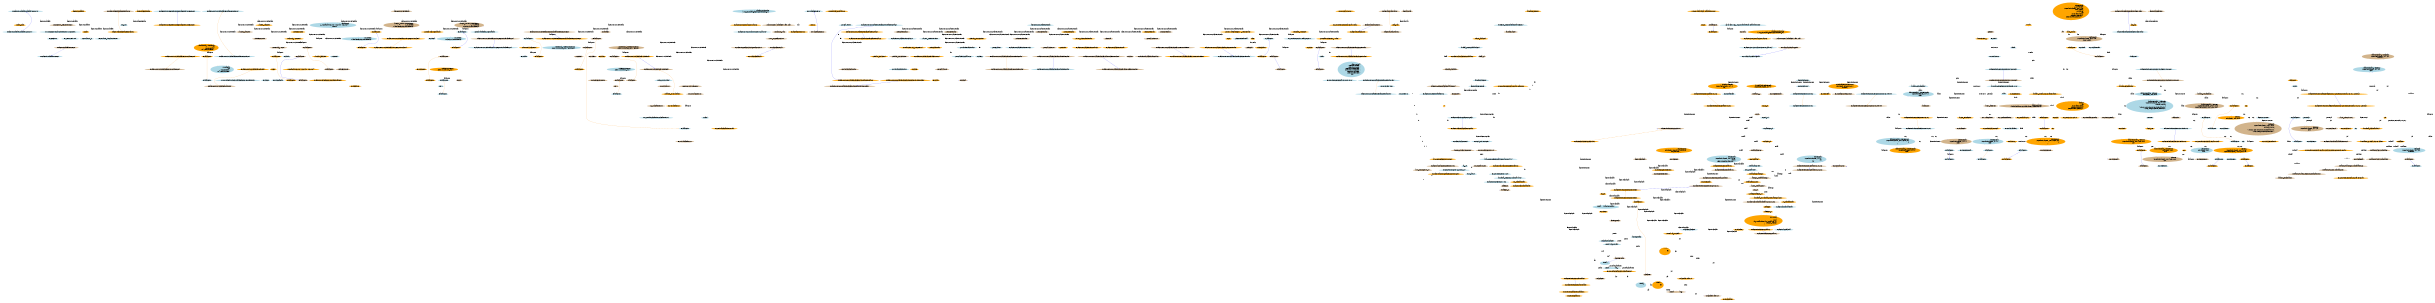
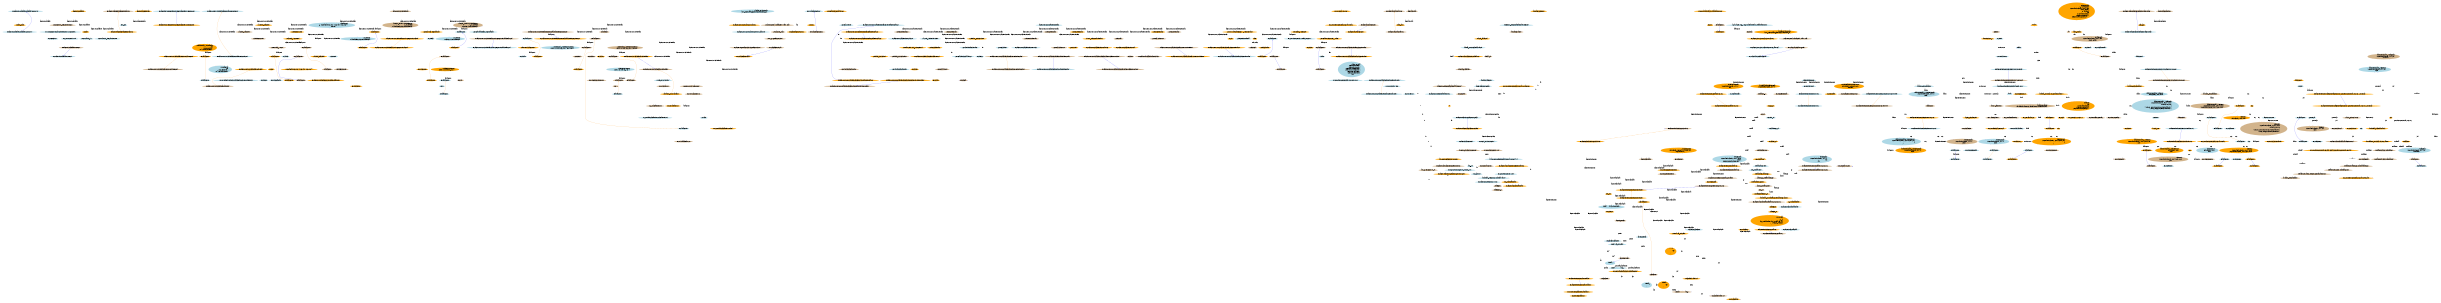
edge "HangFire.Web.Pages.Paginator" -> "_pager.PagerItems": label "HangFire.Web.Pages.Paginator" -> "HangFire.Common.Job"
